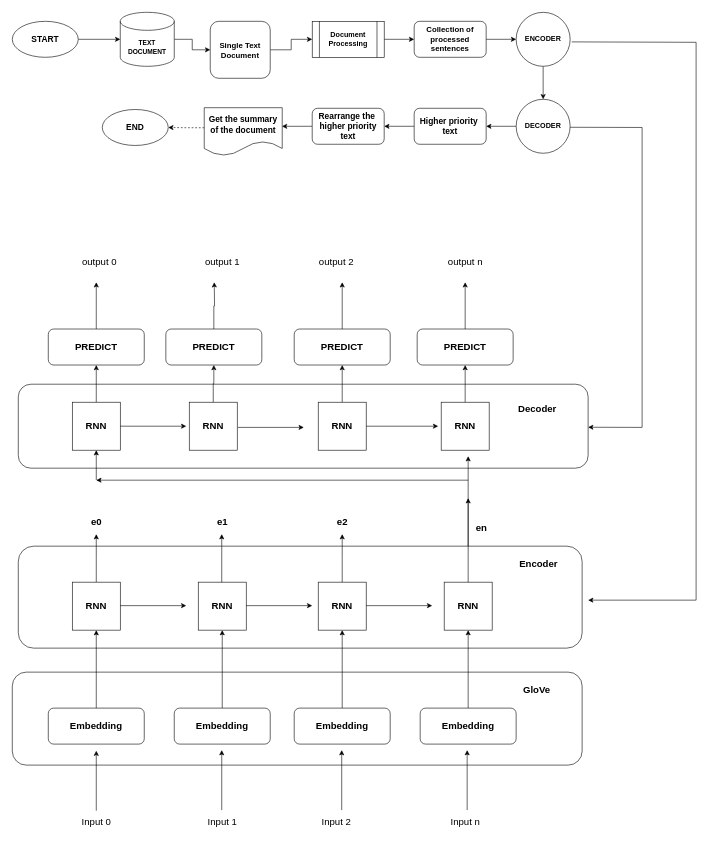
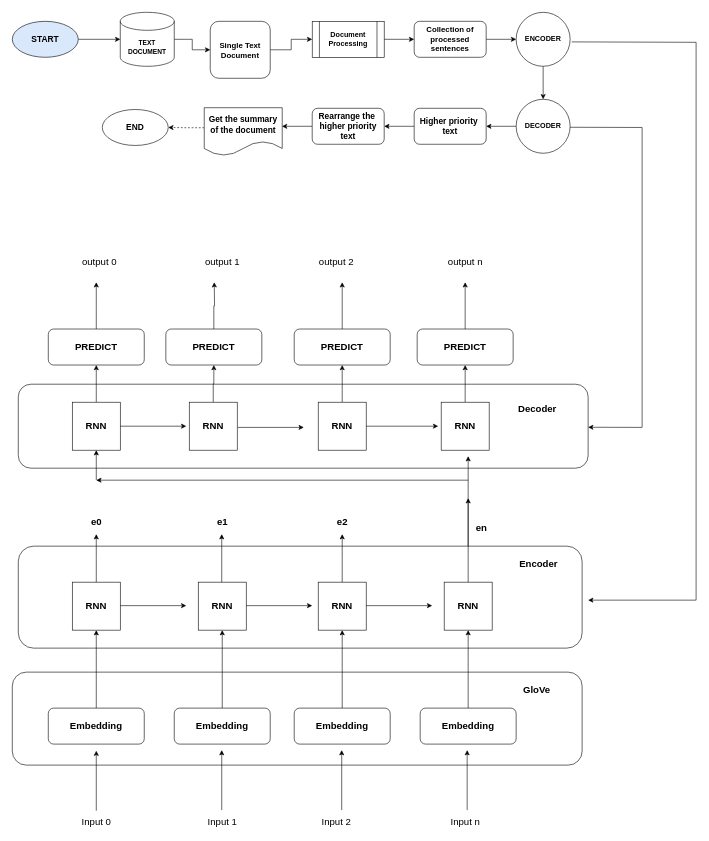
node "START": fillcolor #ffffff -> #dae8fc
